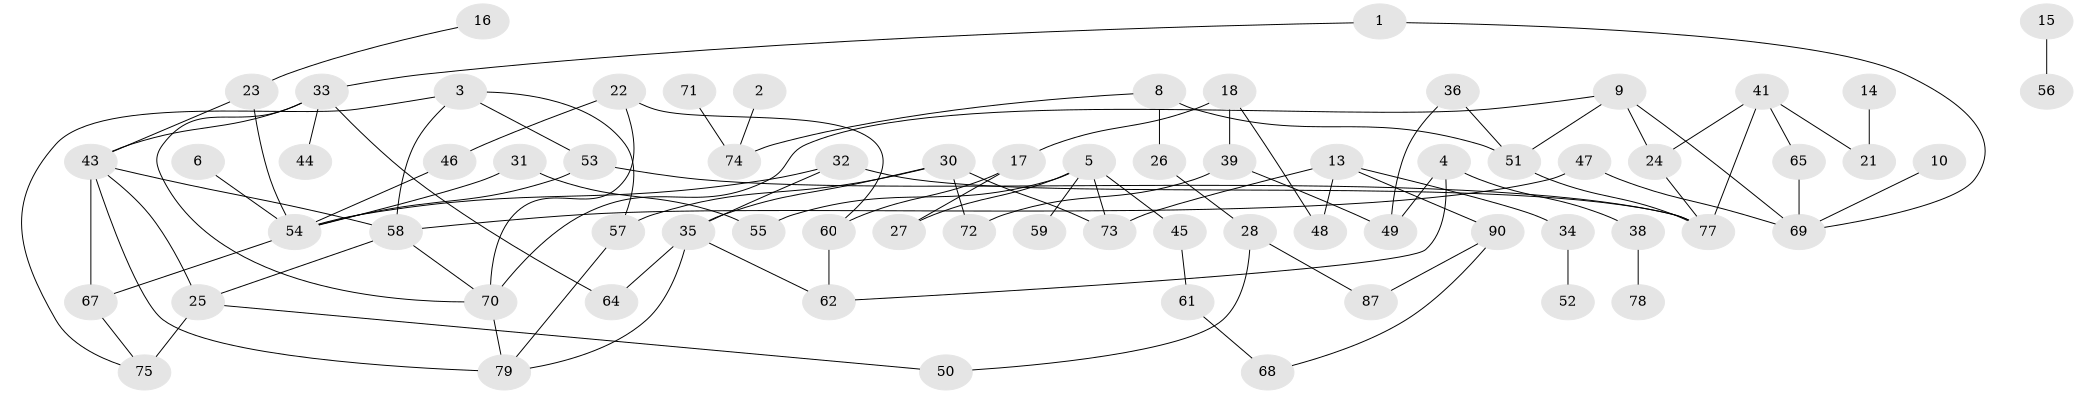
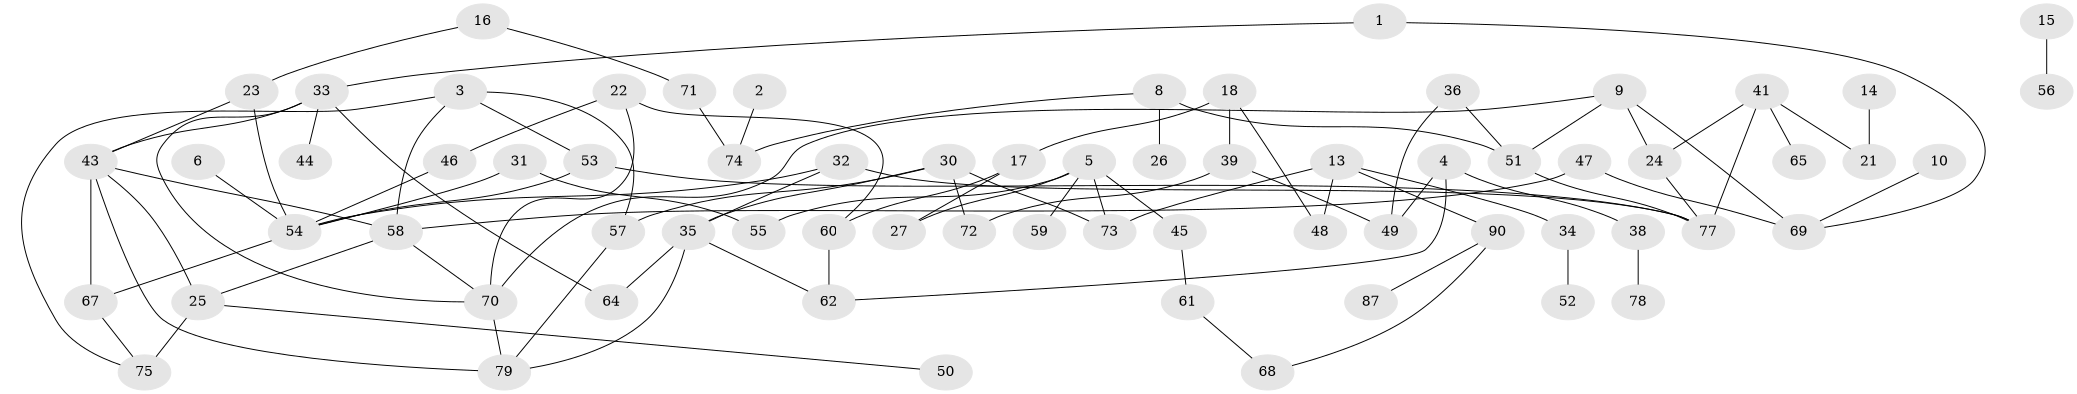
edge "16" -- "71": added
edge "65" -- "69": removed
node "28": removed
